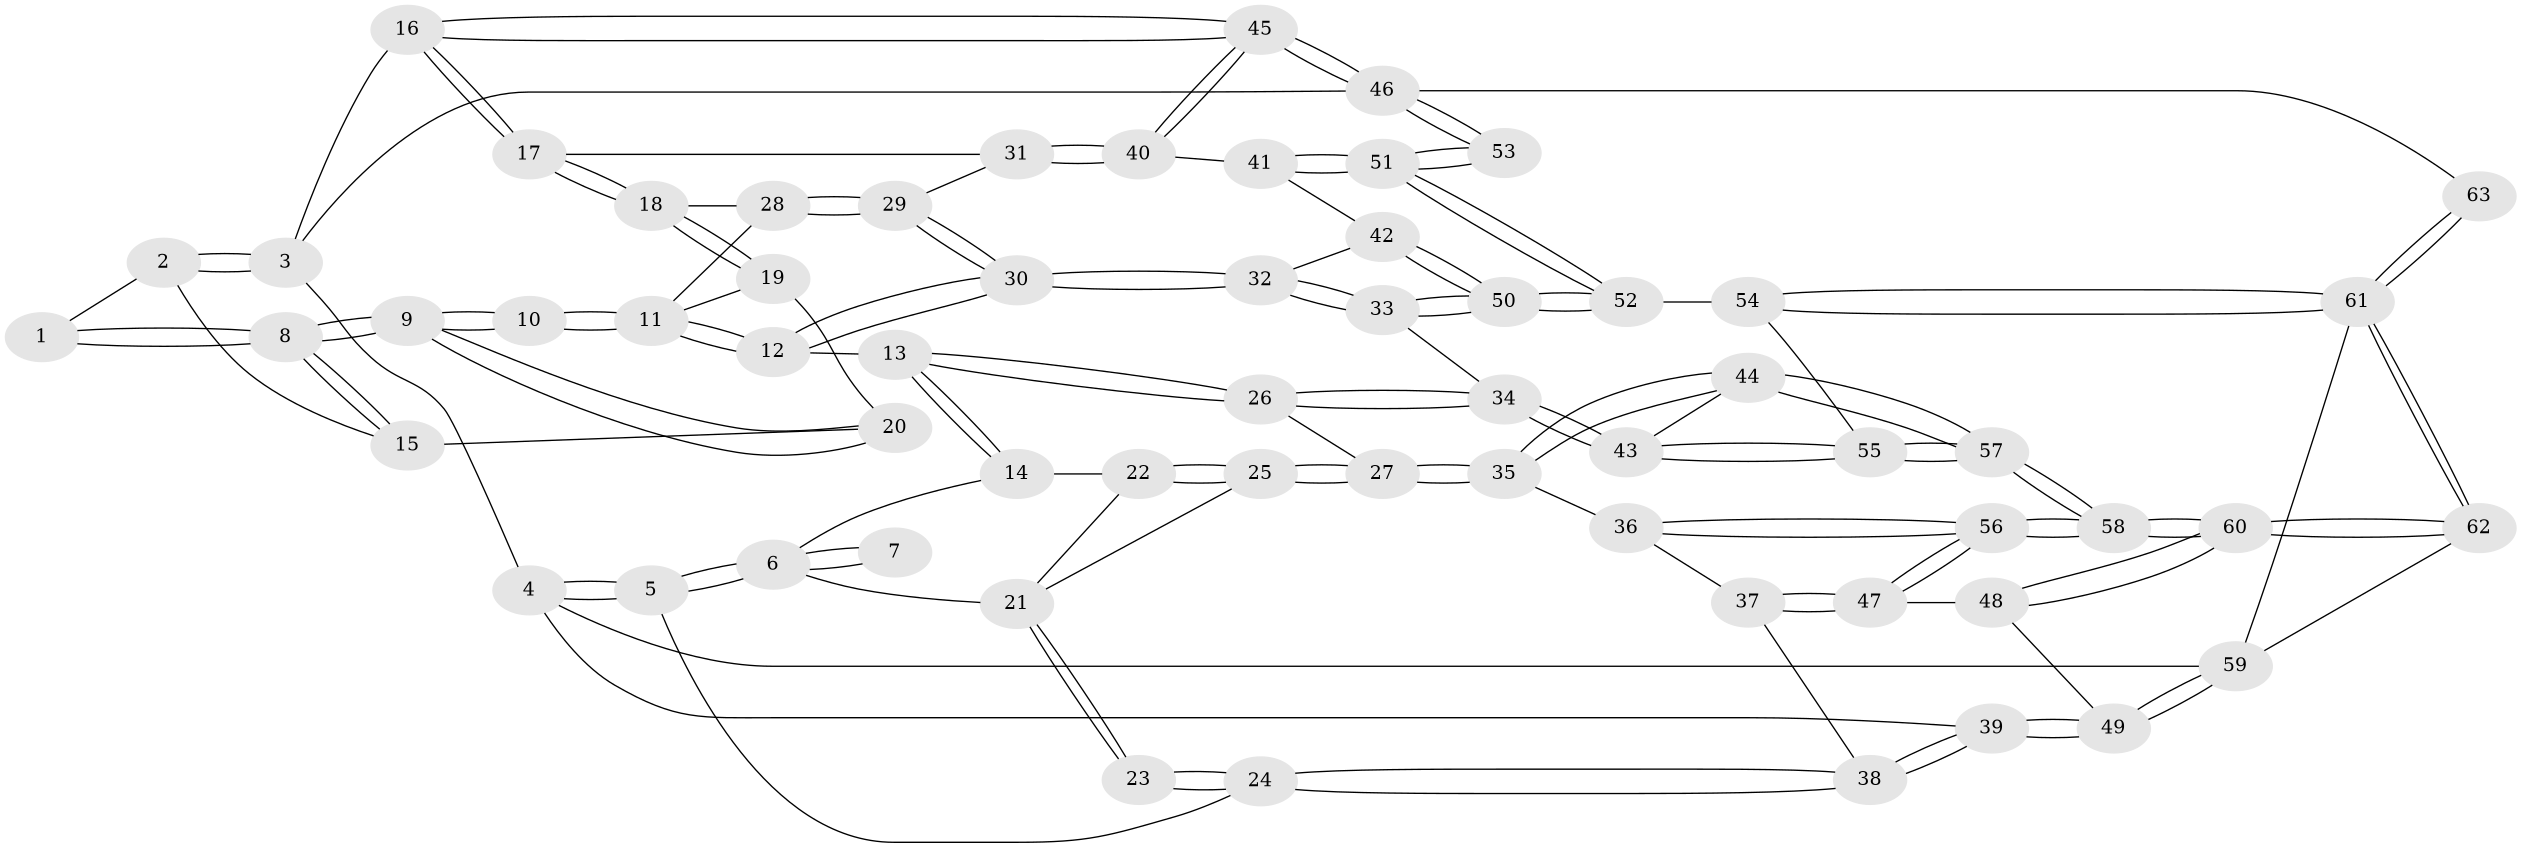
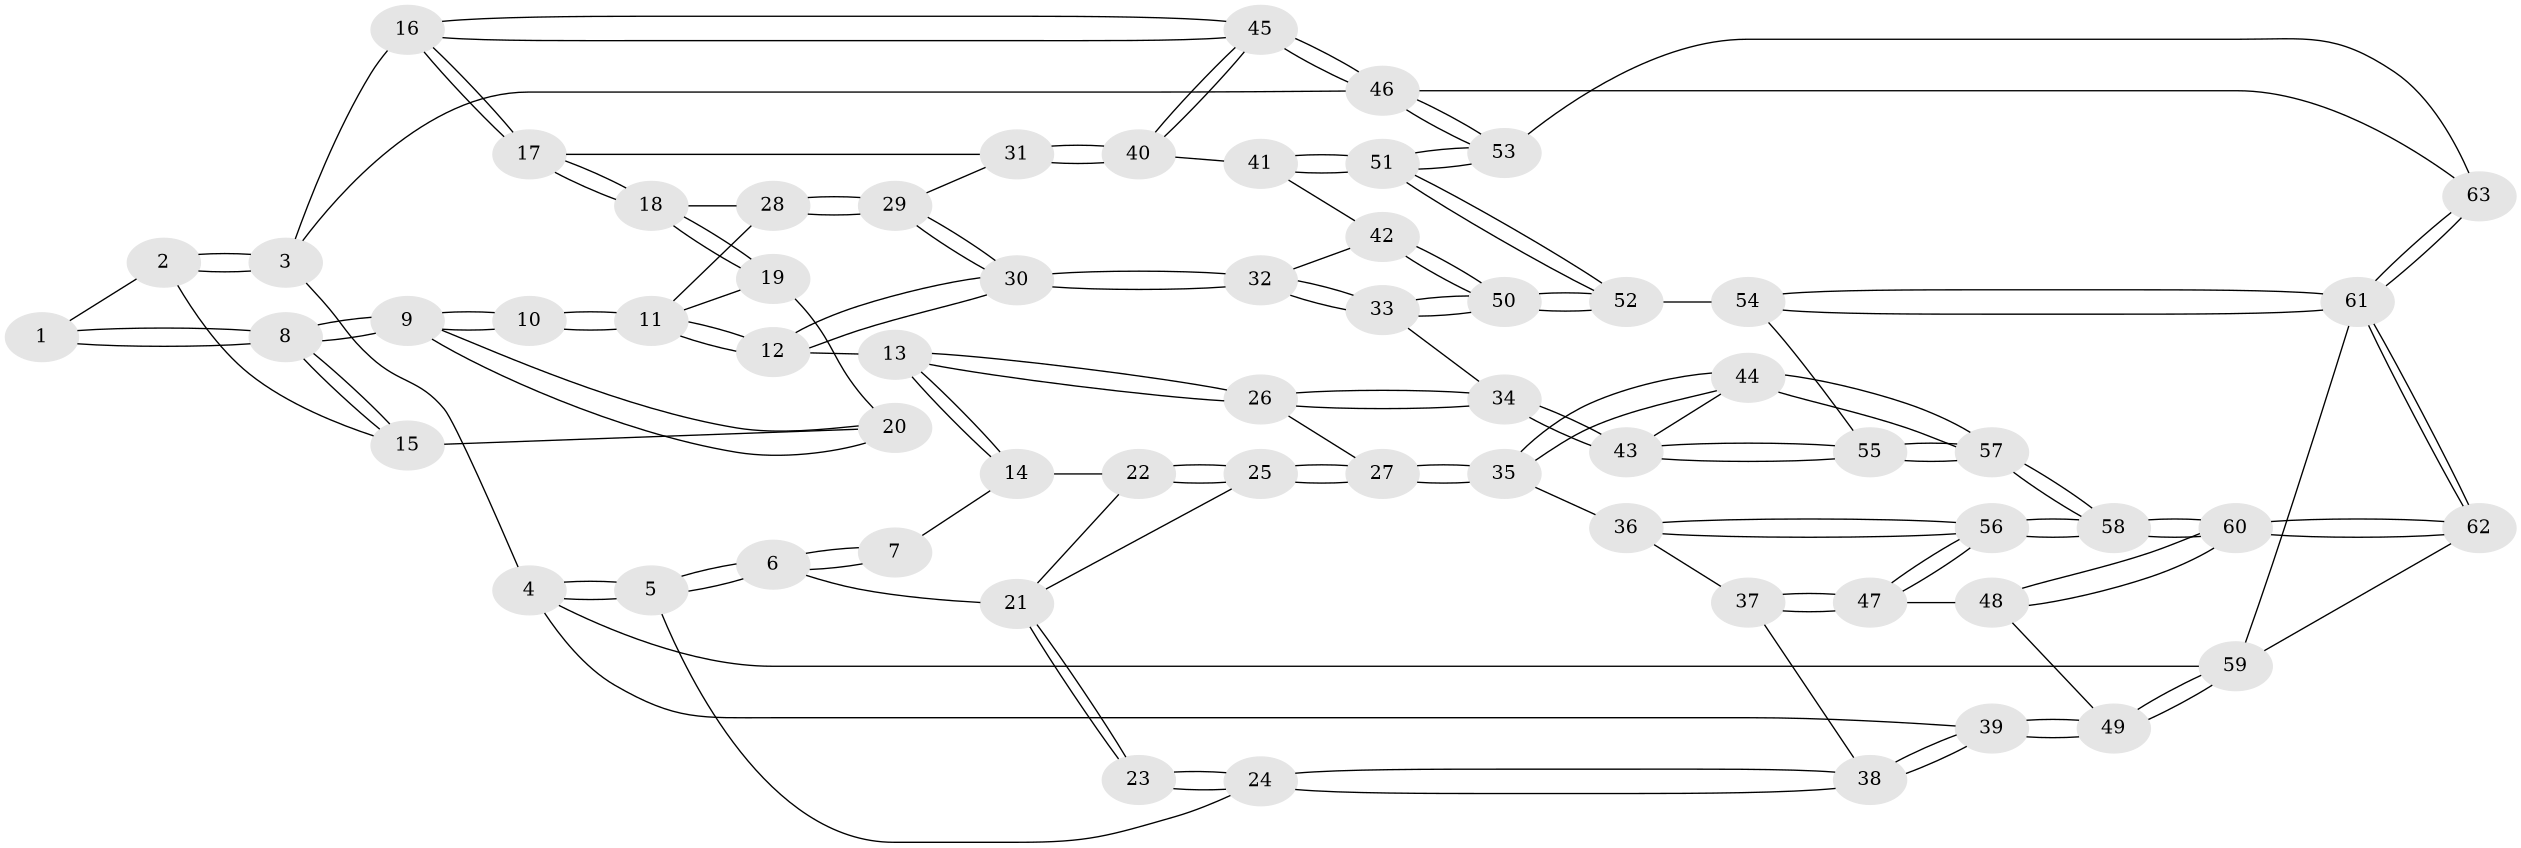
edge "53" -- "63": added
edge "14" -- "6": now "14" -- "7"
